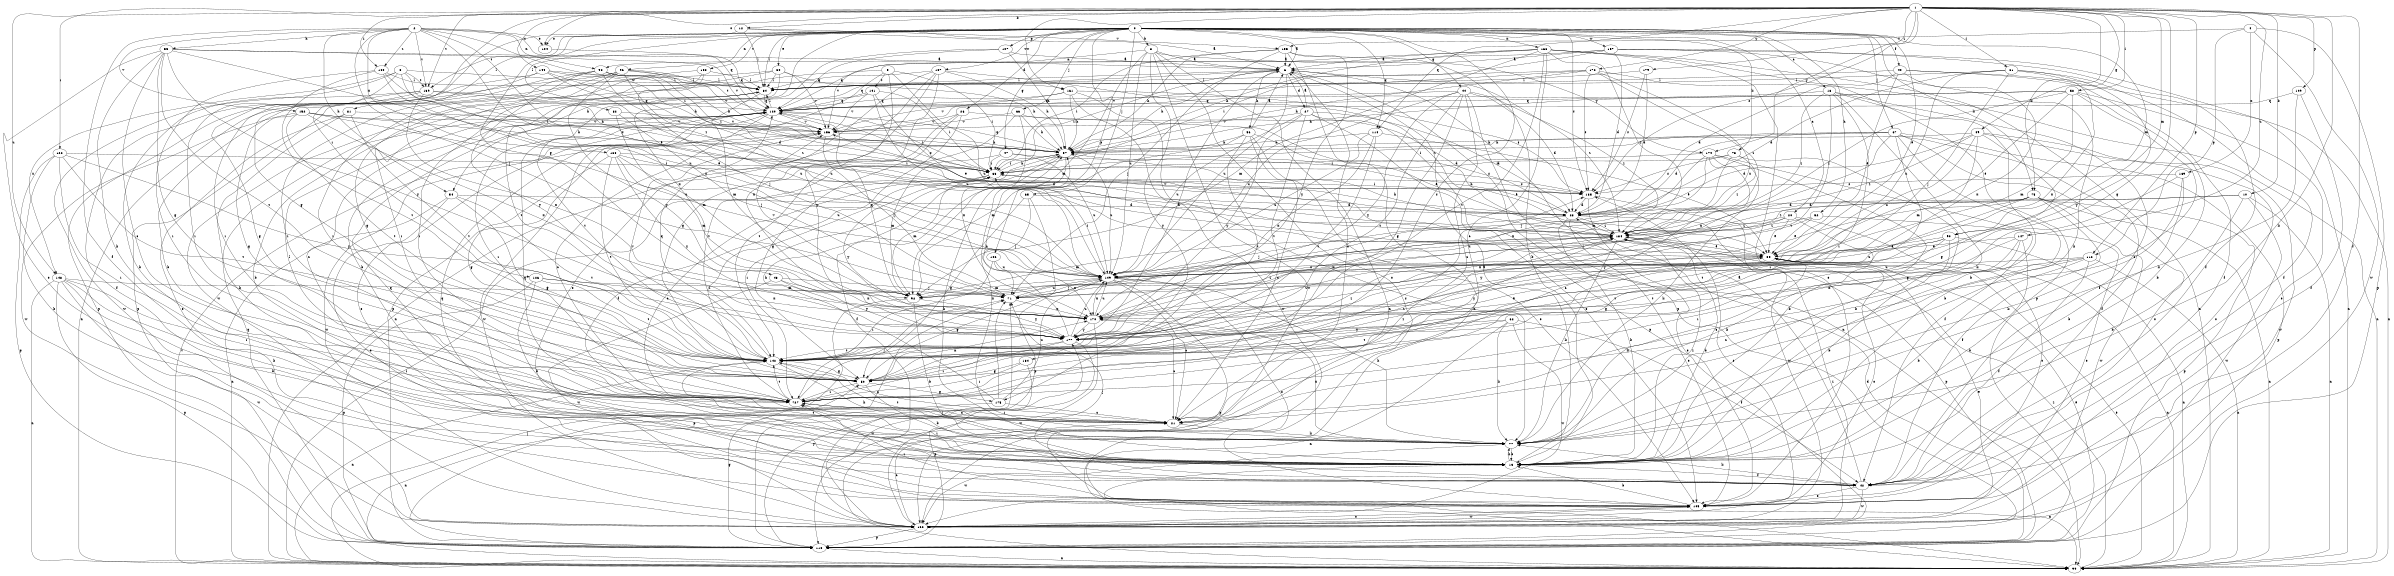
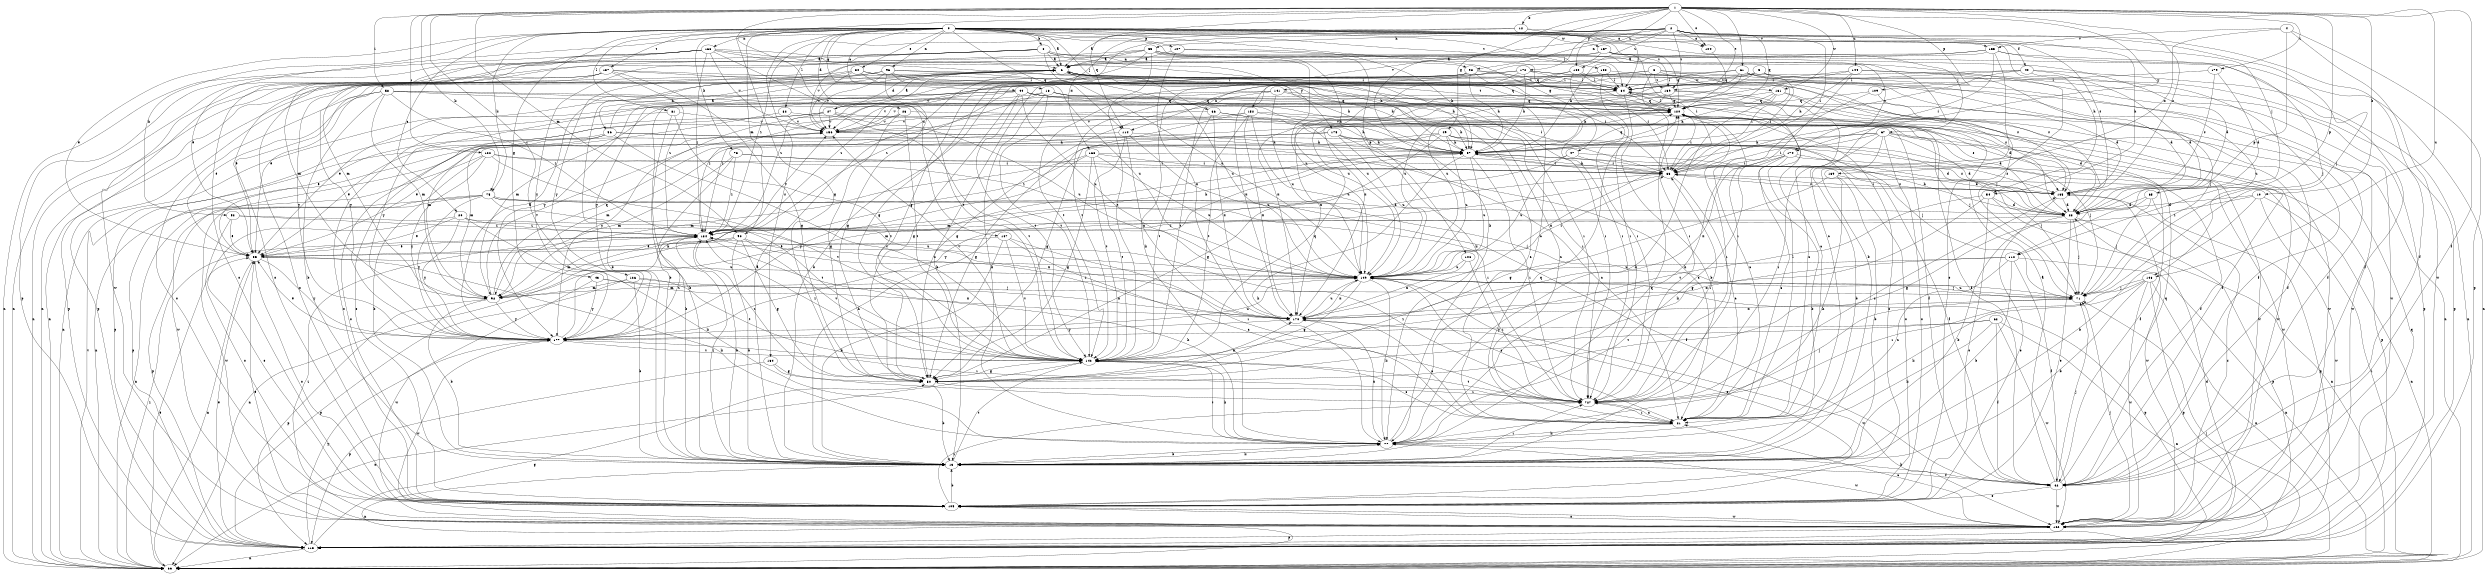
edge "180" -> "149": now "180" -> "114"
edge "50" -> "175": reversed
